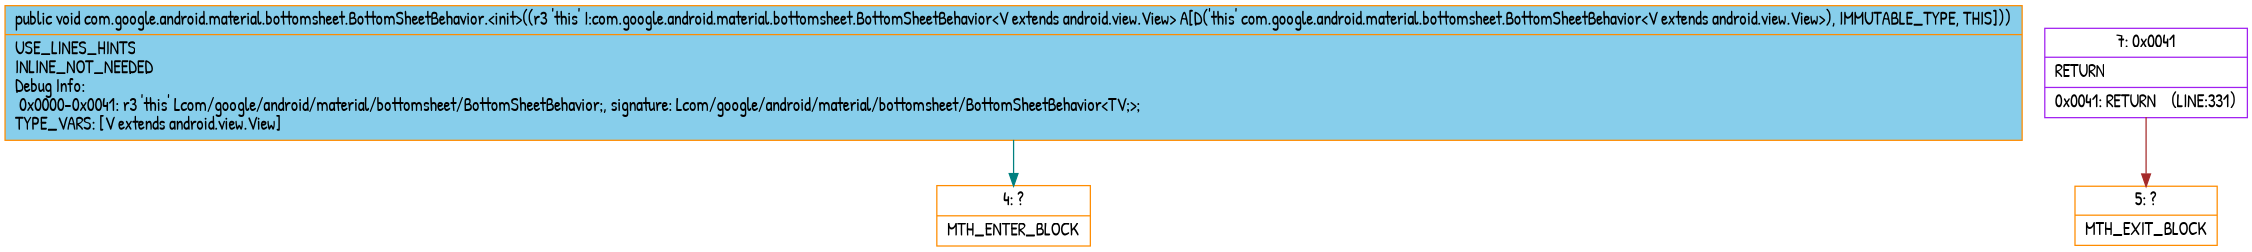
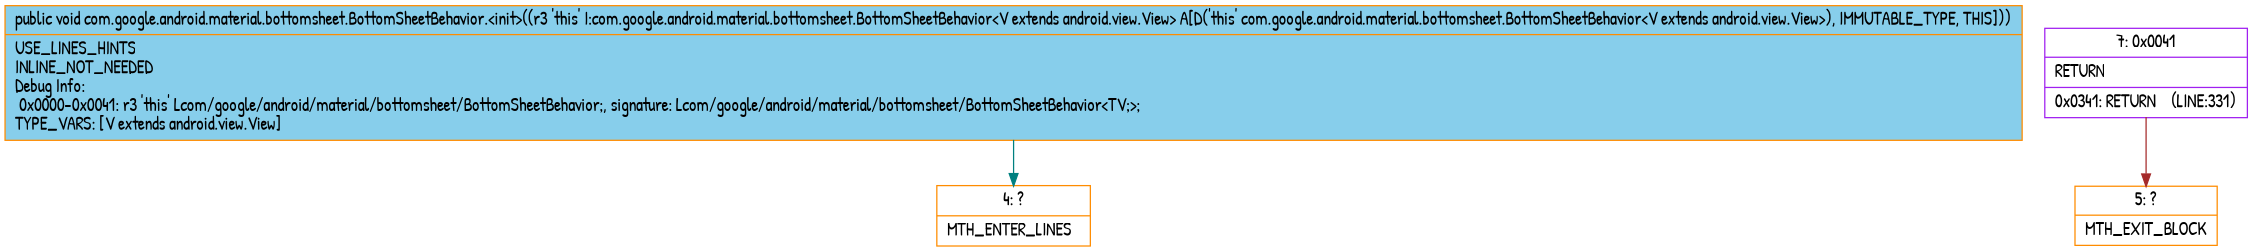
node "7: 0x0041": text "0x0041: RETURN    (LINE:331)" -> "0x0341: RETURN    (LINE:331)"
node "4: ?": text "MTH_ENTER_BLOCK" -> "MTH_ENTER_LINES"
